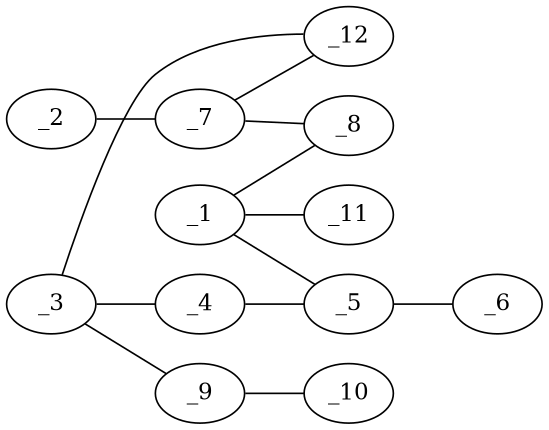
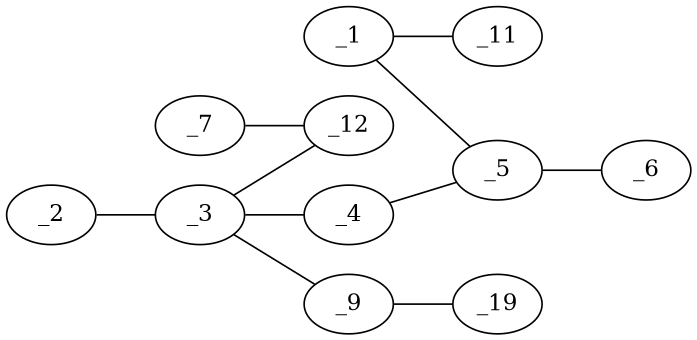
edge "_2" -- "_7": now "_2" -- "_3"
node "_8": removed
node "_10": label "_10" -> "_19"
